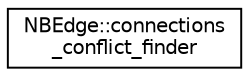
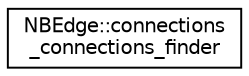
node "NBEdge::connections _conflict_finder": label "NBEdge::connections _conflict_finder" -> "NBEdge::connections _connections_finder"
